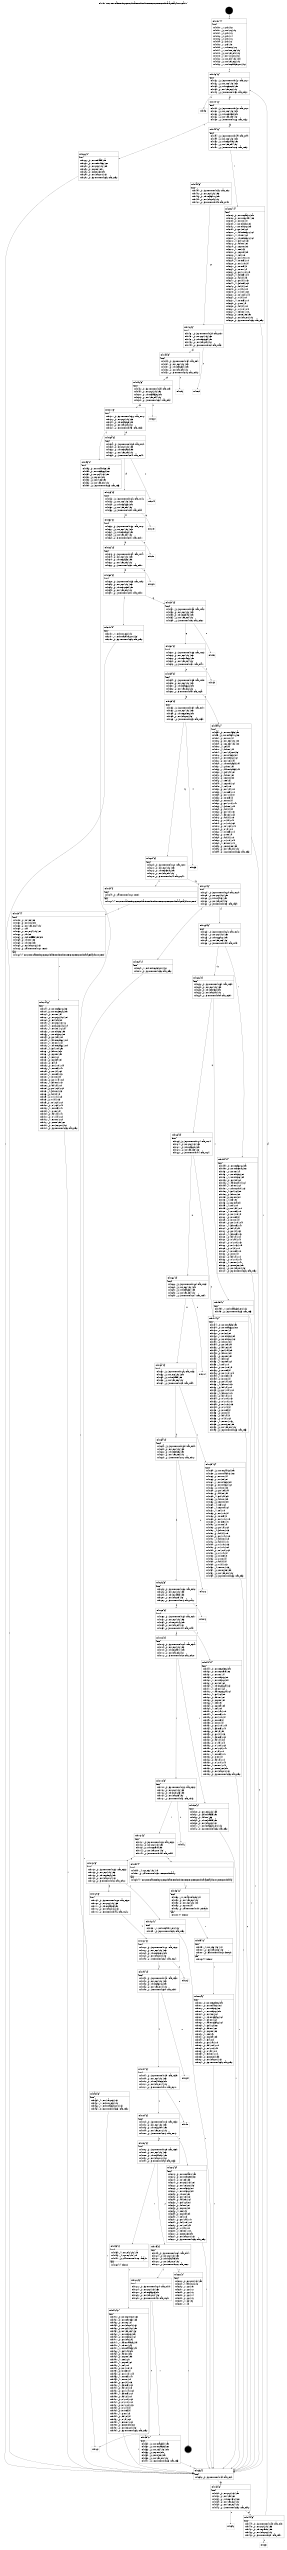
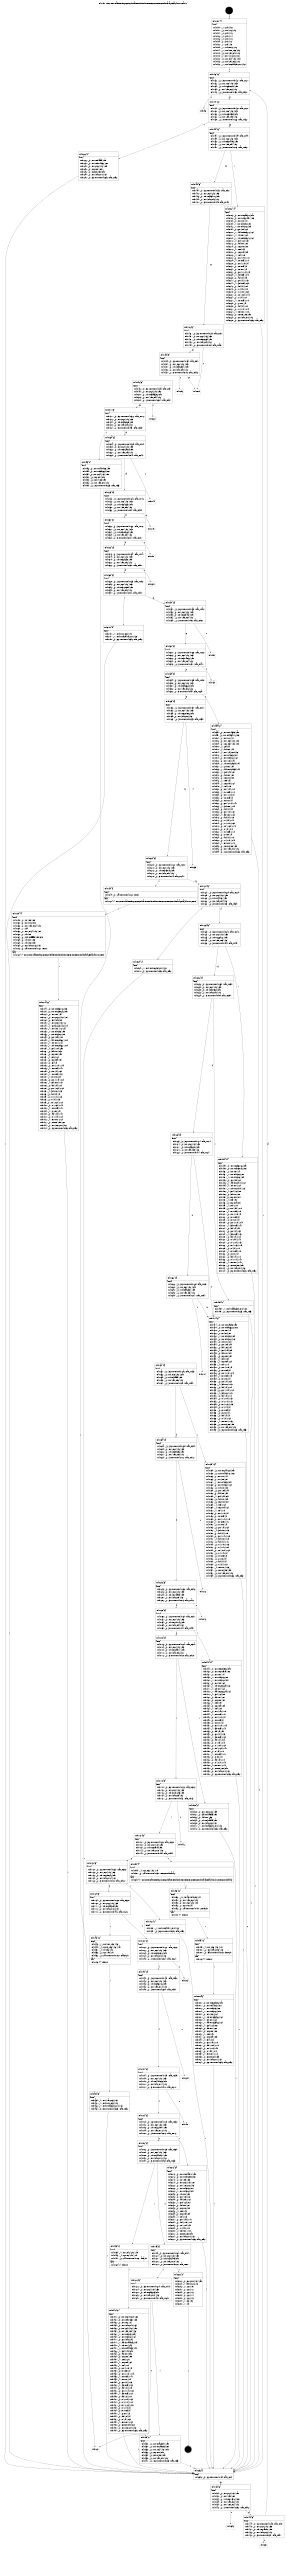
edge "0x401494 [25]" -> "0x4014ad [25]": added, label "22"
edge "0x4014df [25]" -> "0x4014f8 [25]": now "0x4014df [25]" -> "0x401ecd"
edge "0x401688 [25]" -> "0x4016a1 [25]": now "0x401688 [25]" -> "0x401a74 [134]"
node "0x401a46 [23]": added
